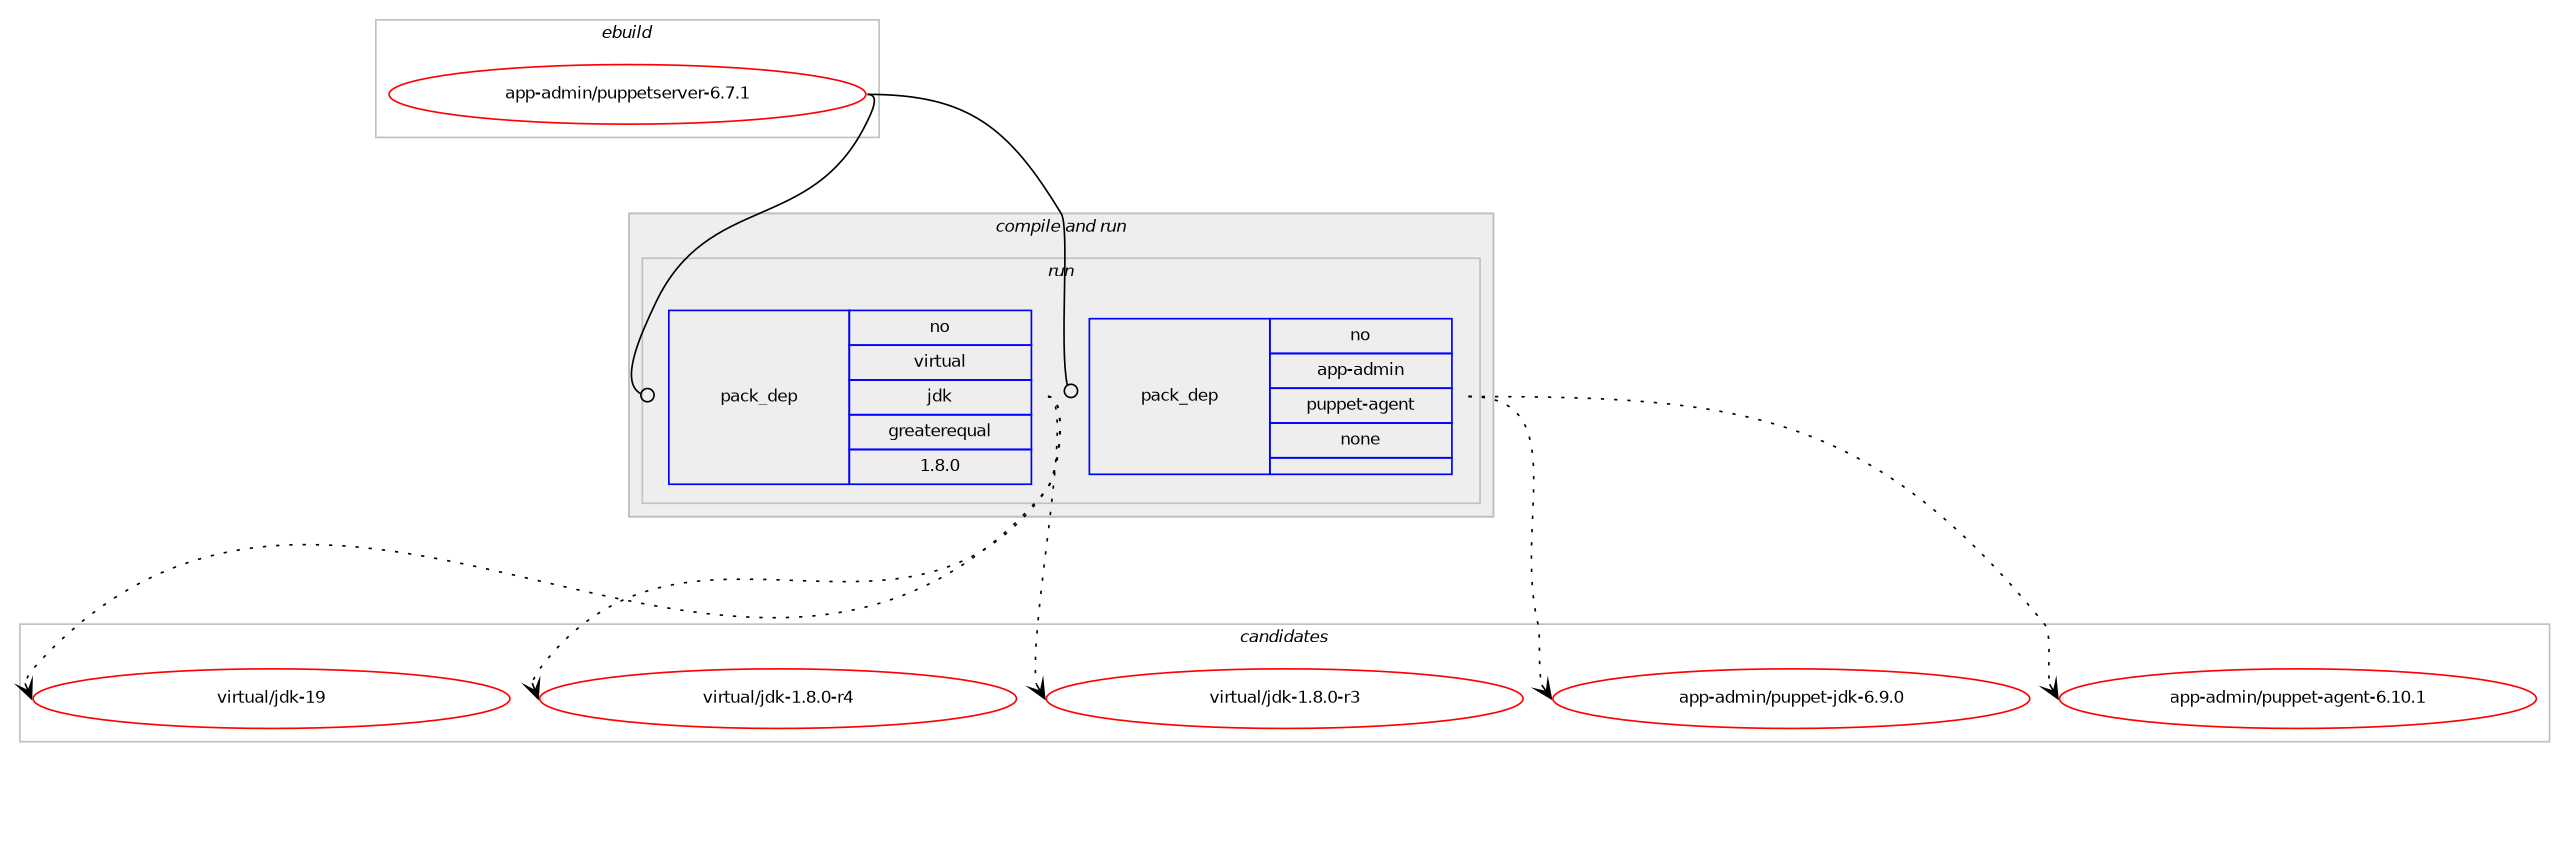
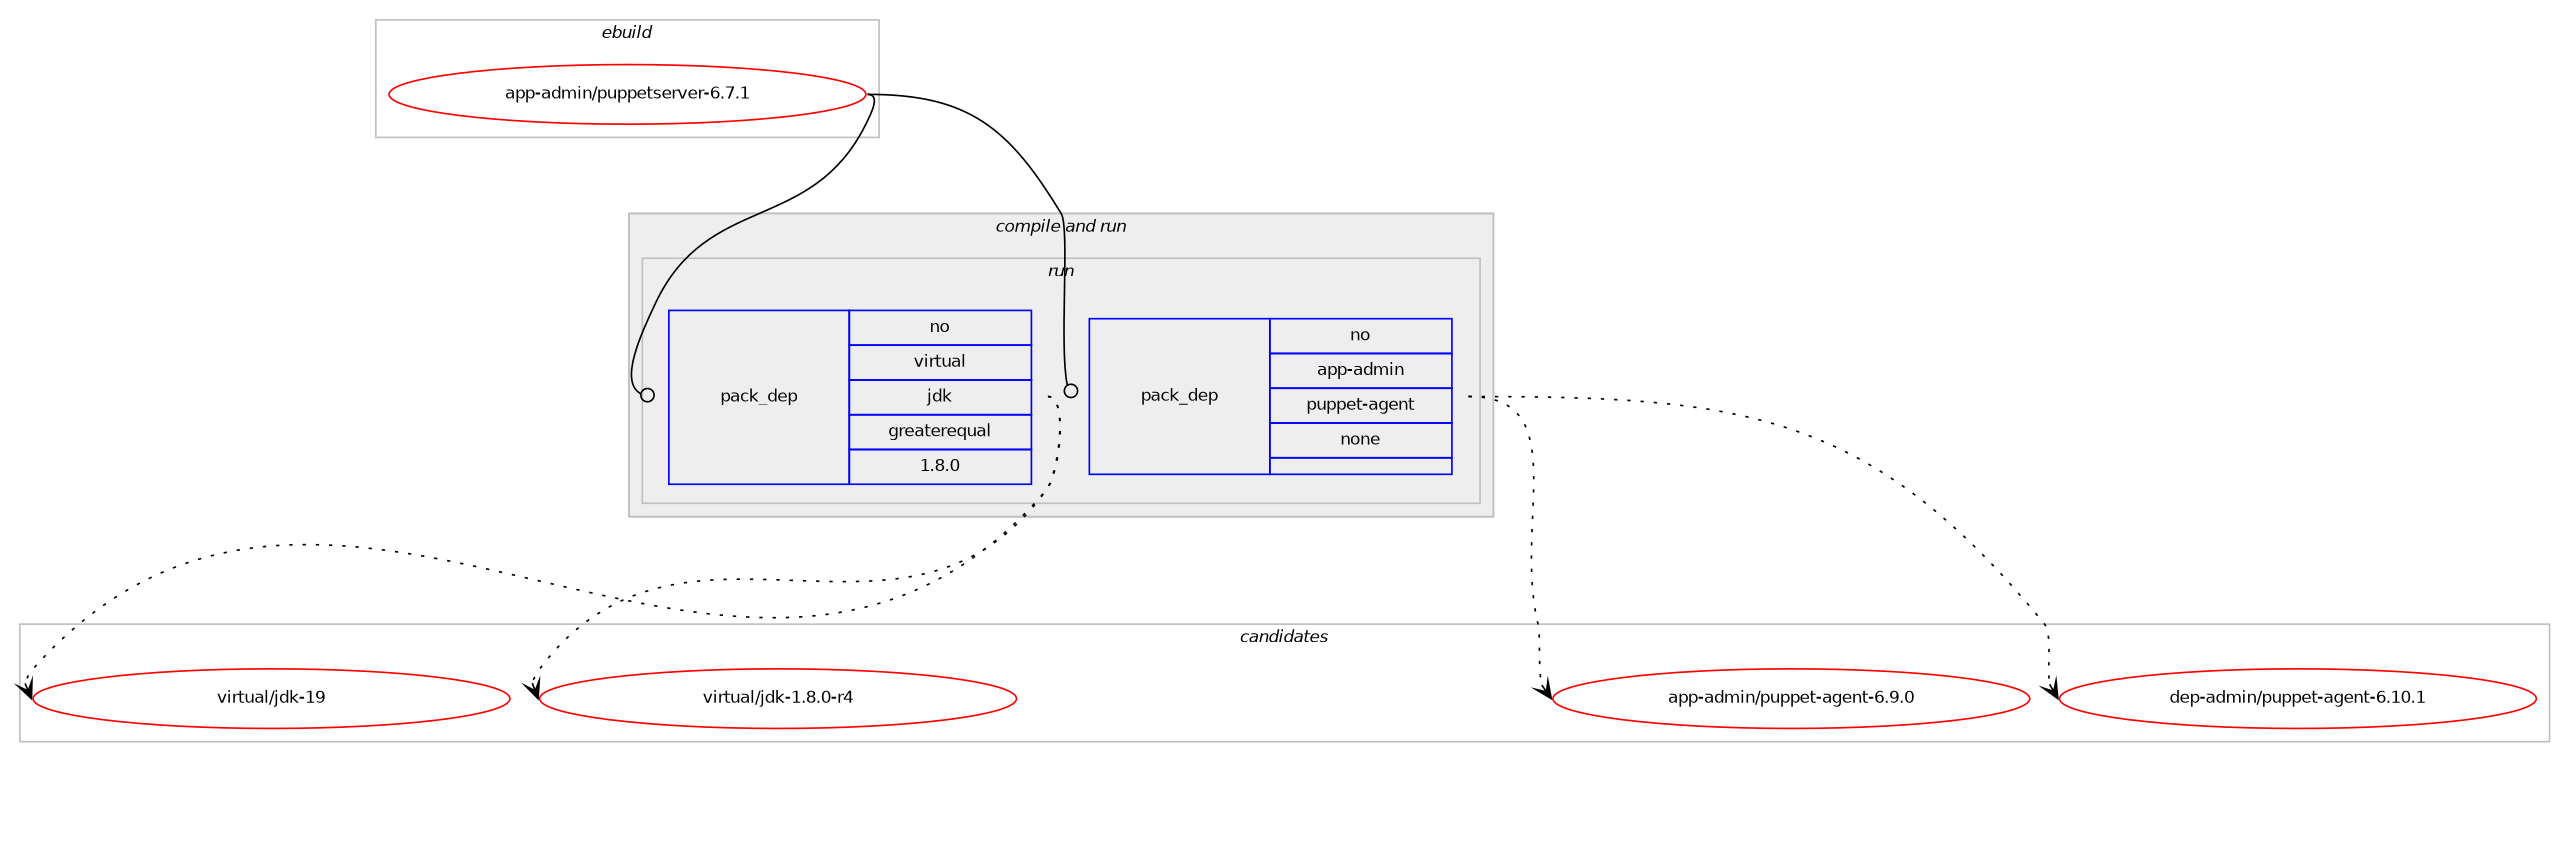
node "virtual/jdk-1.8.0-r3": removed
node "app-admin/puppet-jdk-6.9.0": label "app-admin/puppet-jdk-6.9.0" -> "app-admin/puppet-agent-6.9.0"
node "app-admin/puppet-agent-6.10.1": label "app-admin/puppet-agent-6.10.1" -> "dep-admin/puppet-agent-6.10.1"
